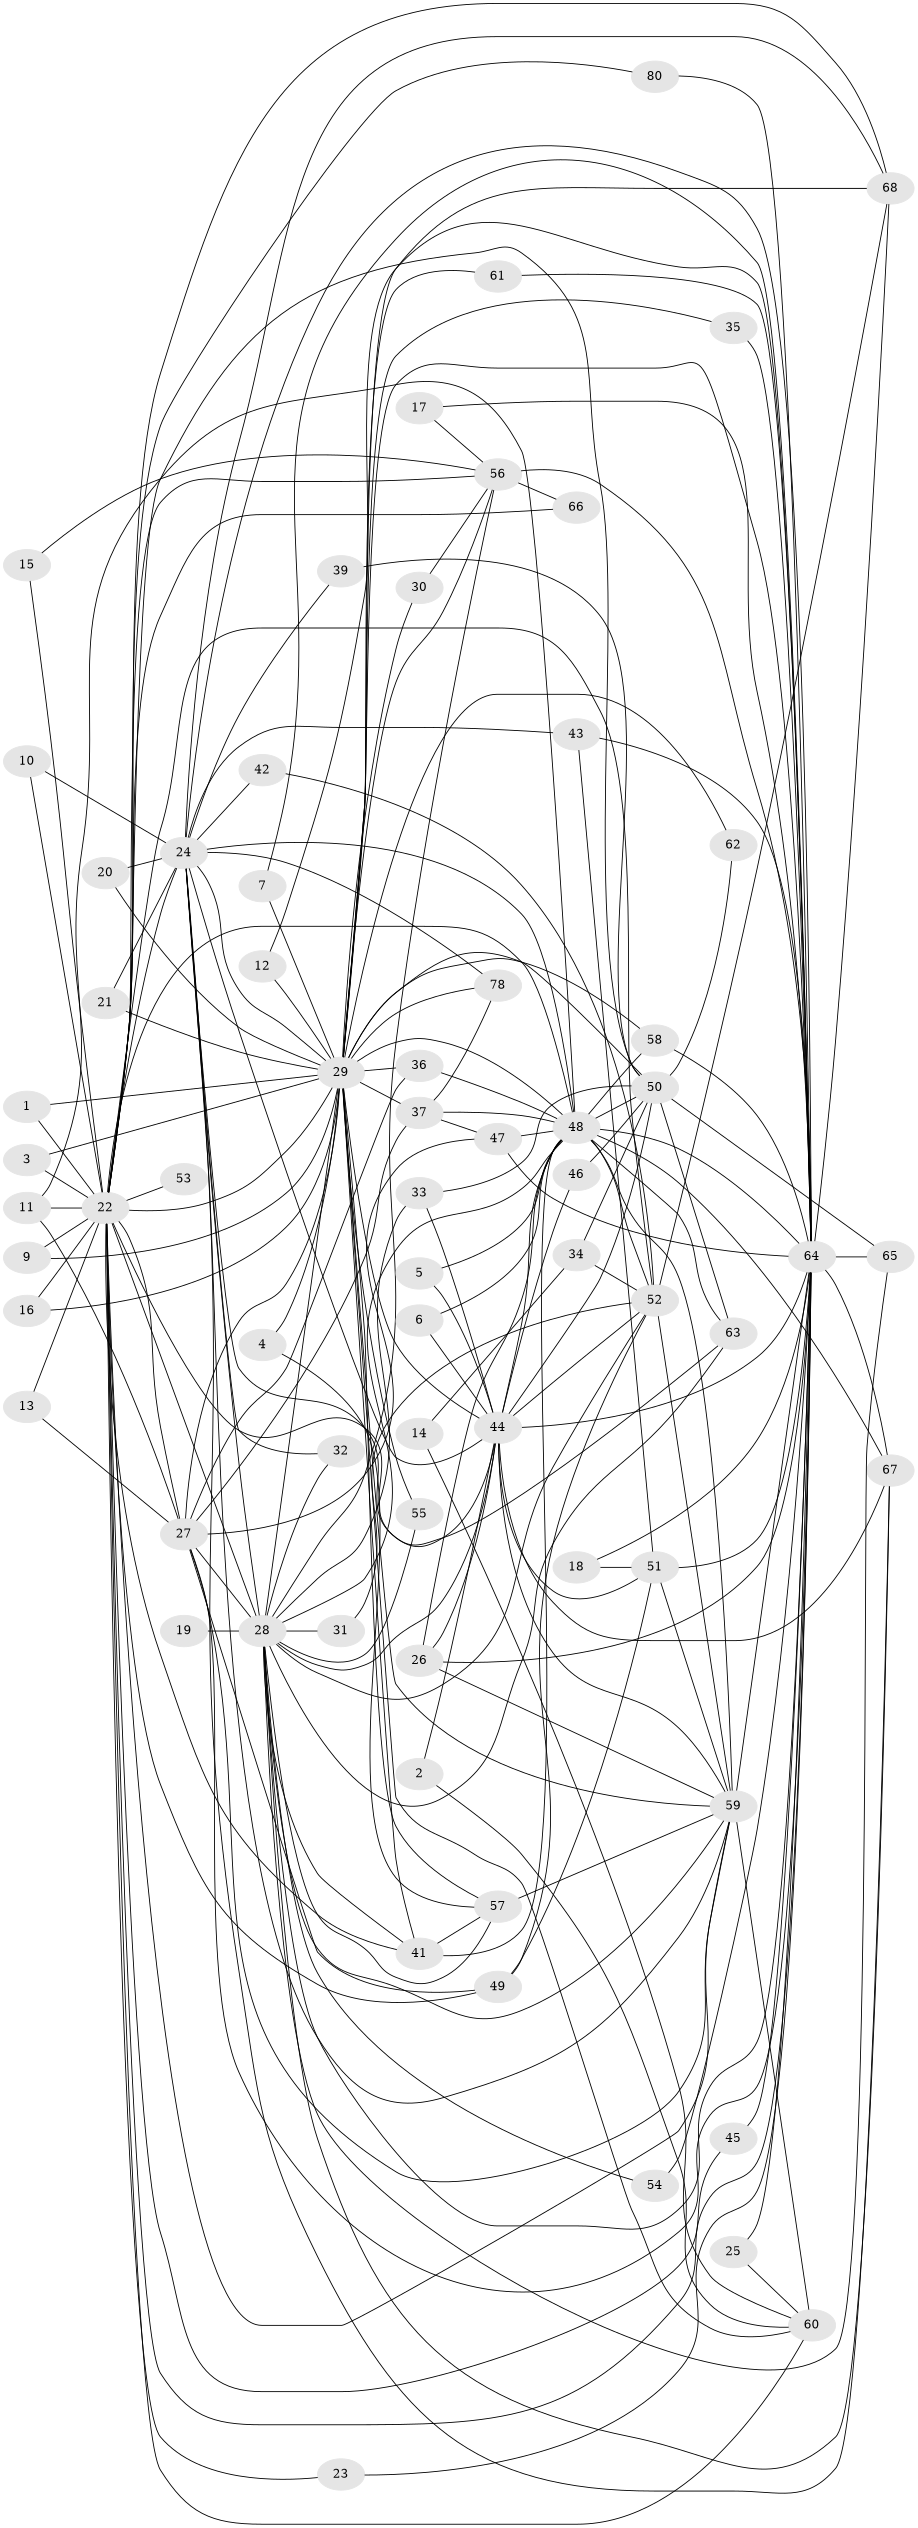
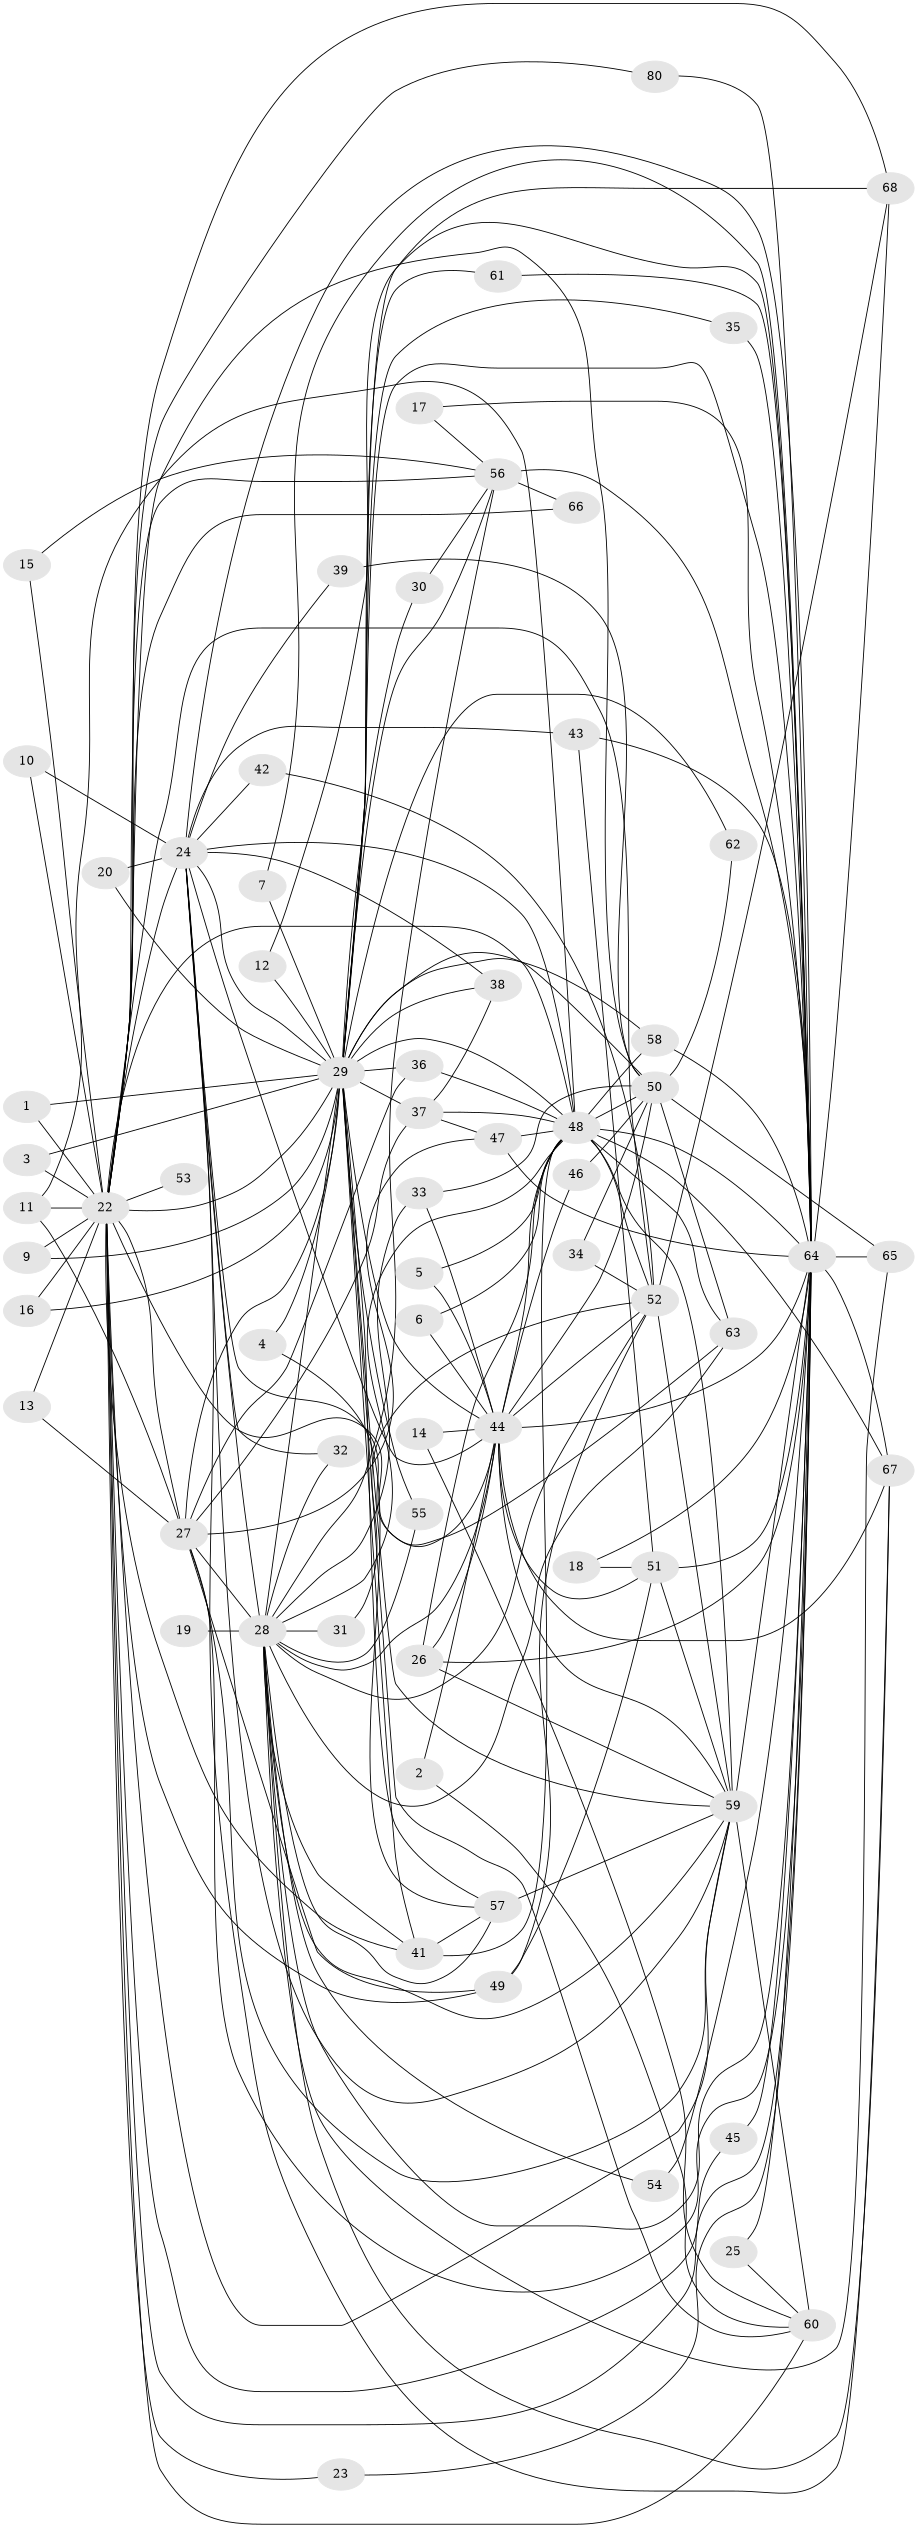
edge "68" -- "24": removed
node "78": label "78" -> "38"
node "21": removed
edge "34" -- "14": now "44" -- "14"
edge "22" -- "28": removed
